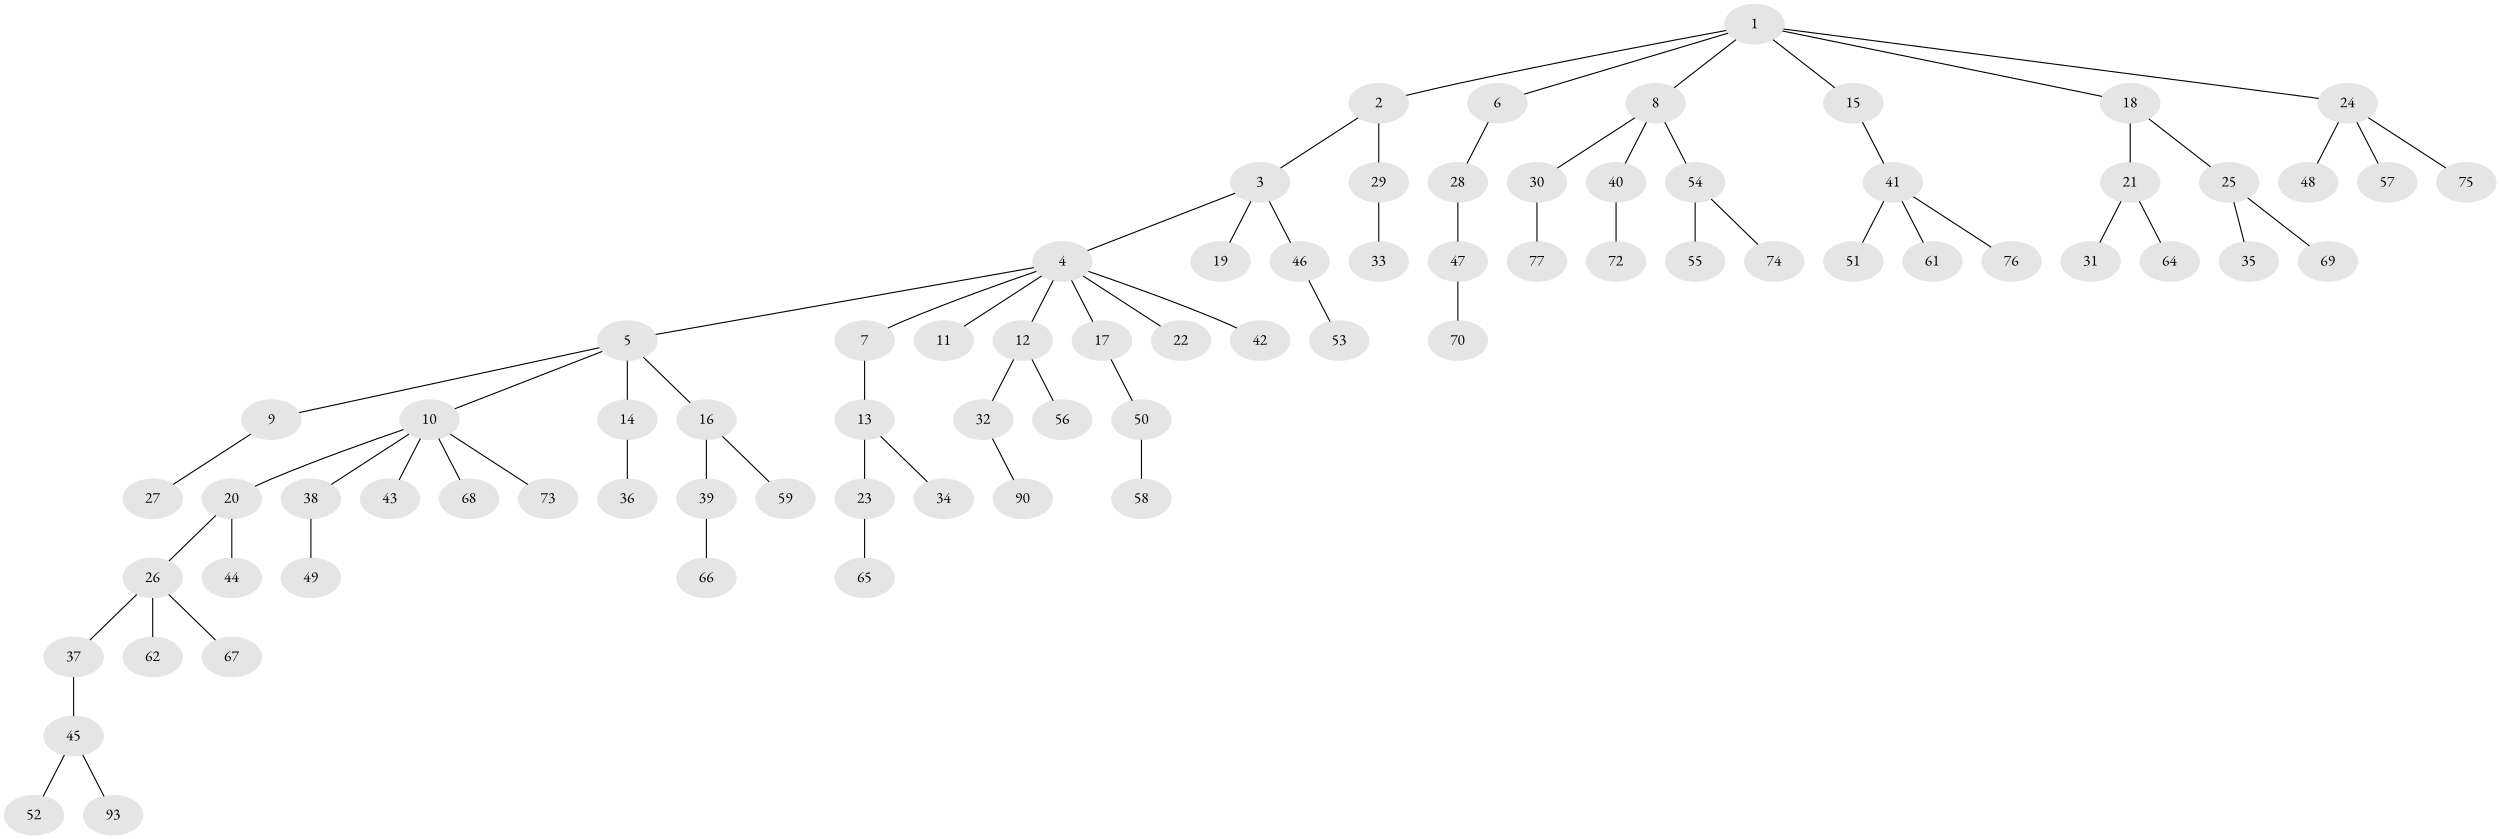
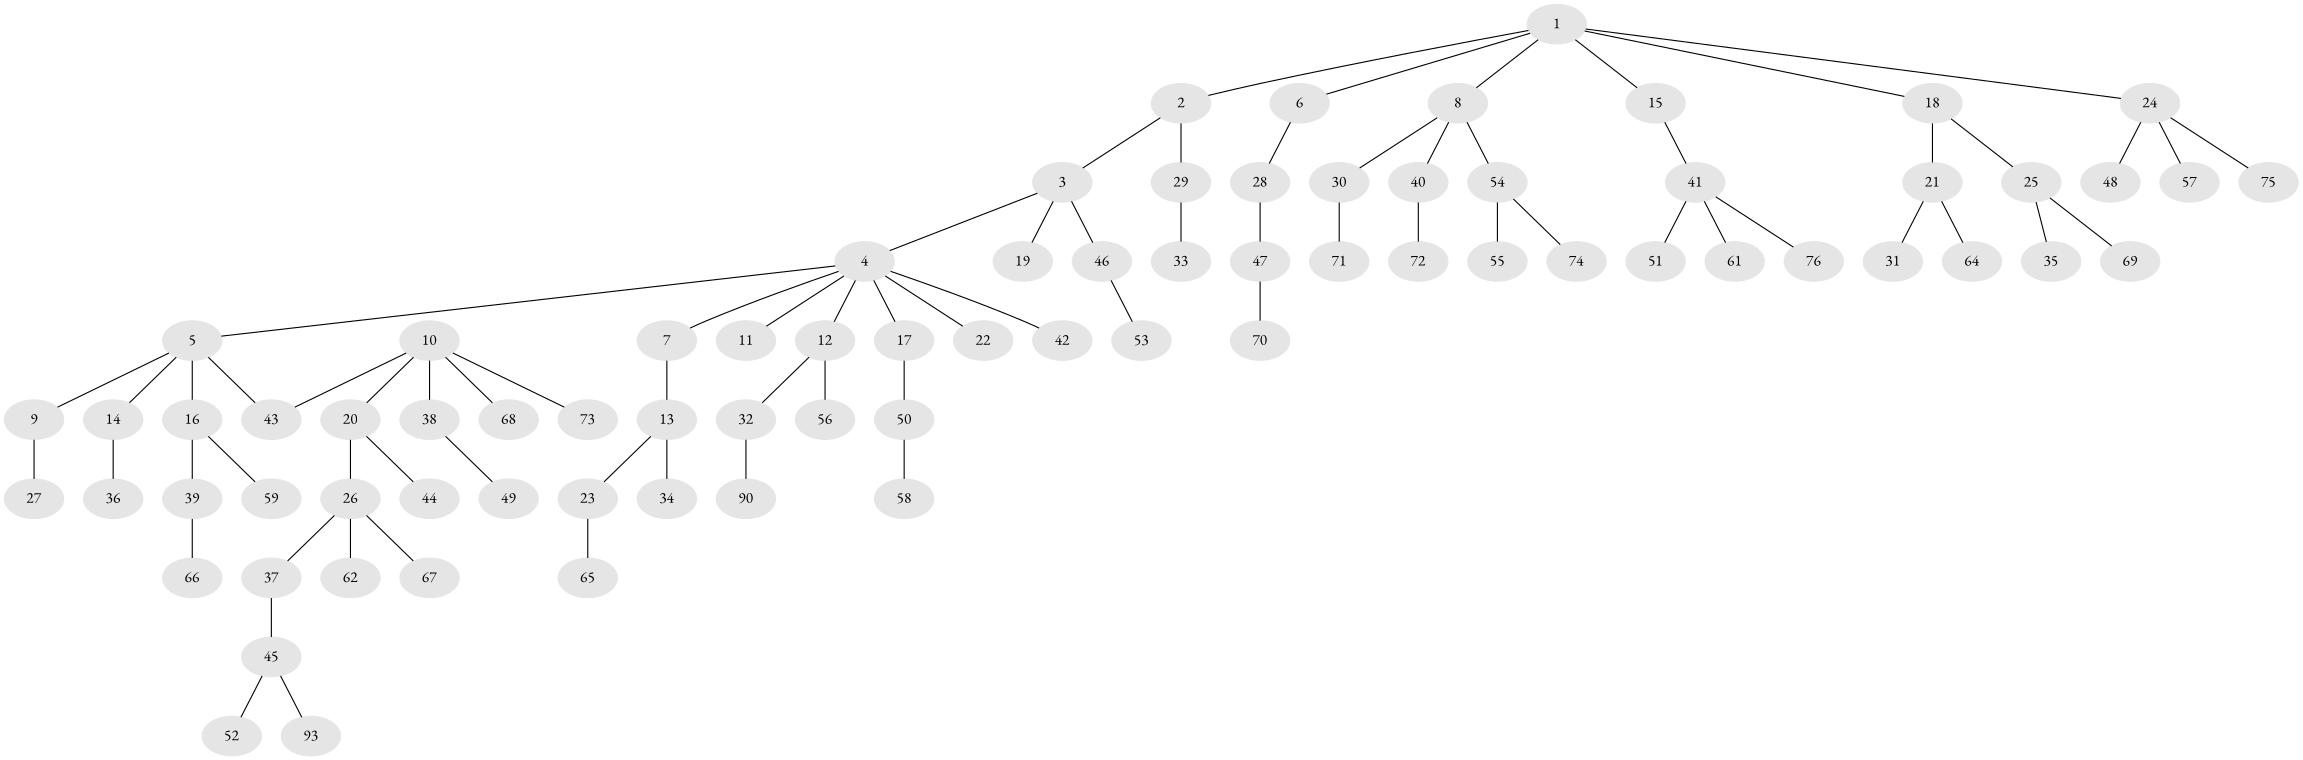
node "77": label "77" -> "71"
edge "5" -- "10": now "5" -- "43"
